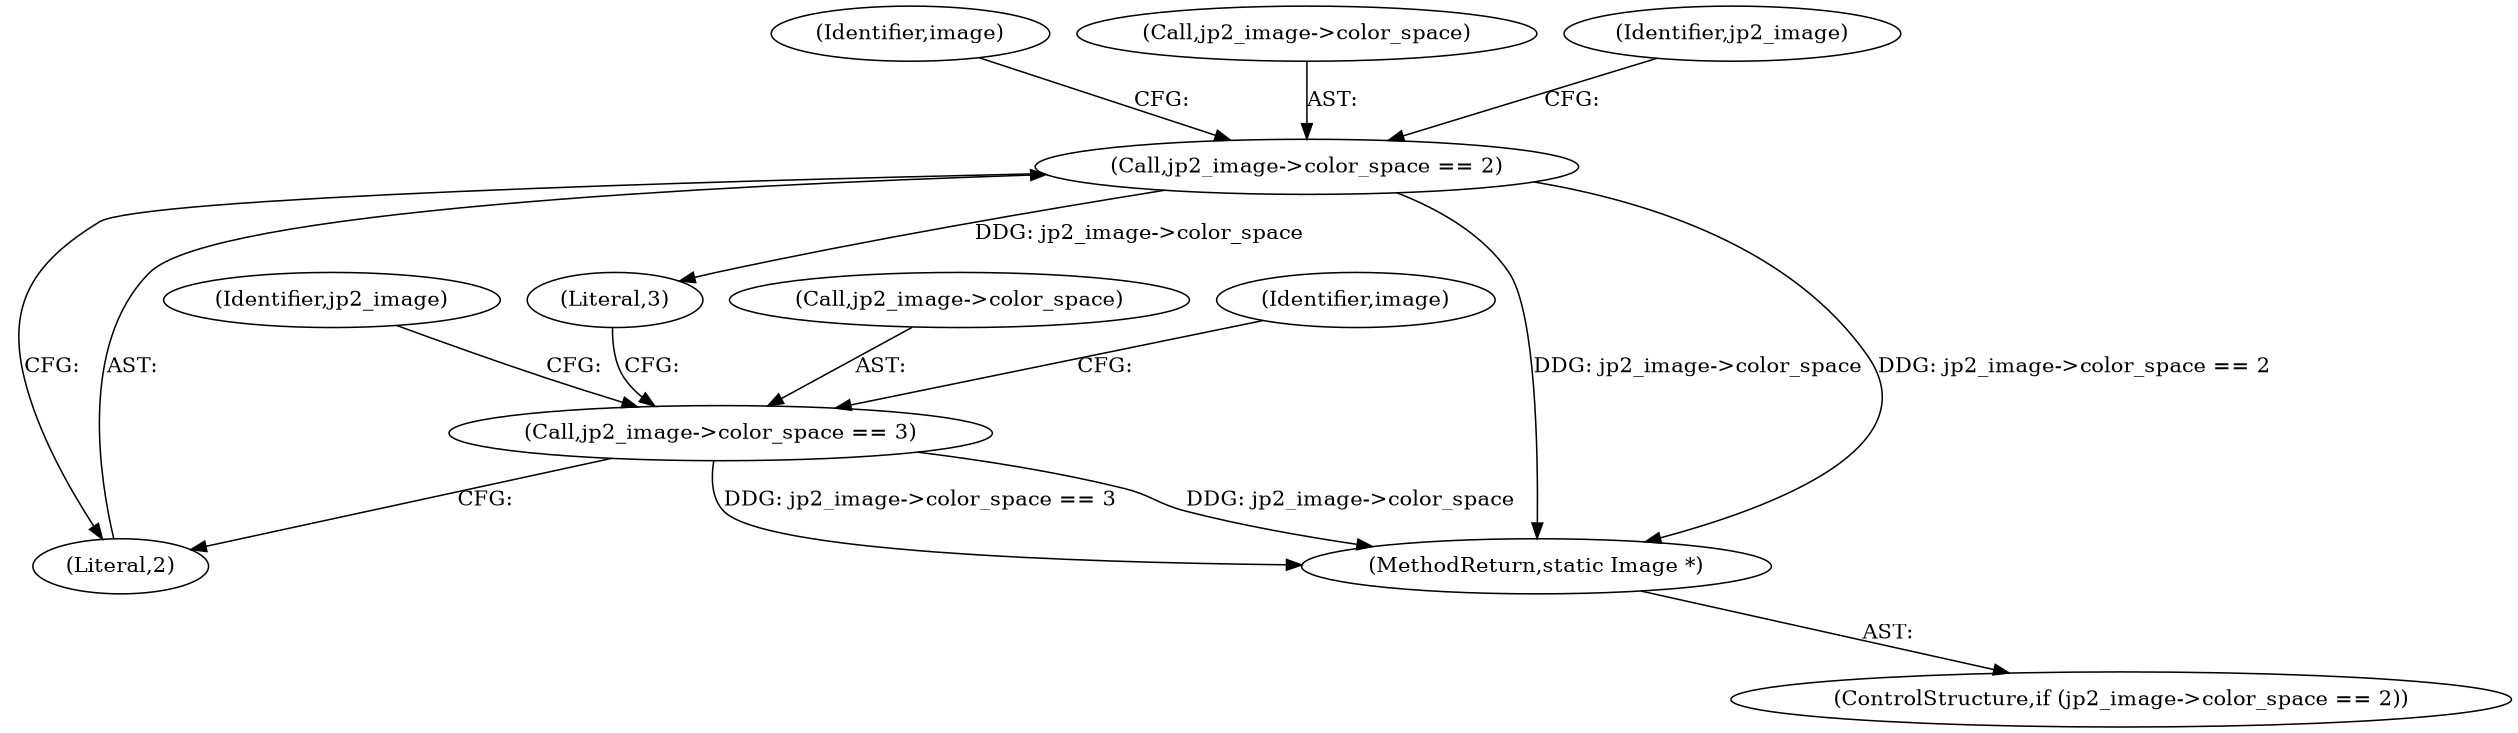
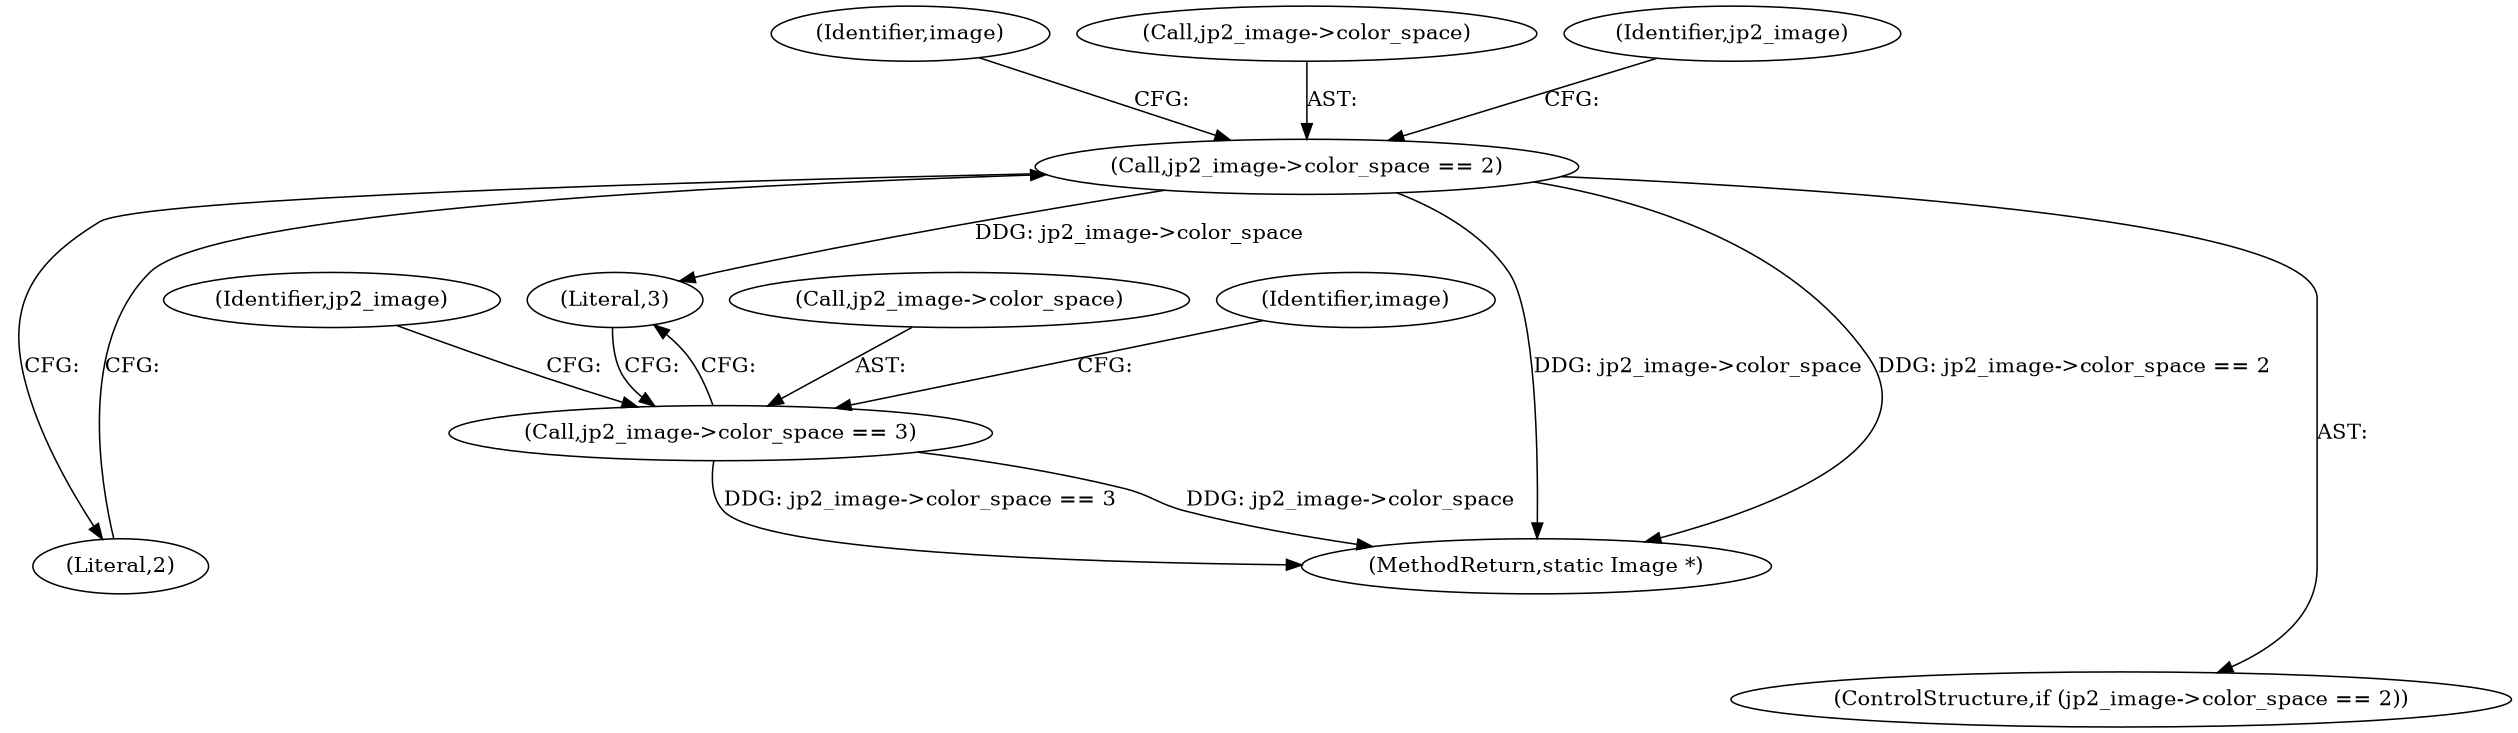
edge "(Literal,2)" -> "(Call,jp2_image->color_space == 2)": label "AST: " -> "CFG: "
edge "(Call,jp2_image->color_space == 3)" -> "(Literal,2)": now "(Call,jp2_image->color_space == 3)" -> "(Literal,3)"
edge "(MethodReturn,static Image *)" -> "(ControlStructure,if (jp2_image->color_space == 2))": now "(Call,jp2_image->color_space == 2)" -> "(ControlStructure,if (jp2_image->color_space == 2))"
